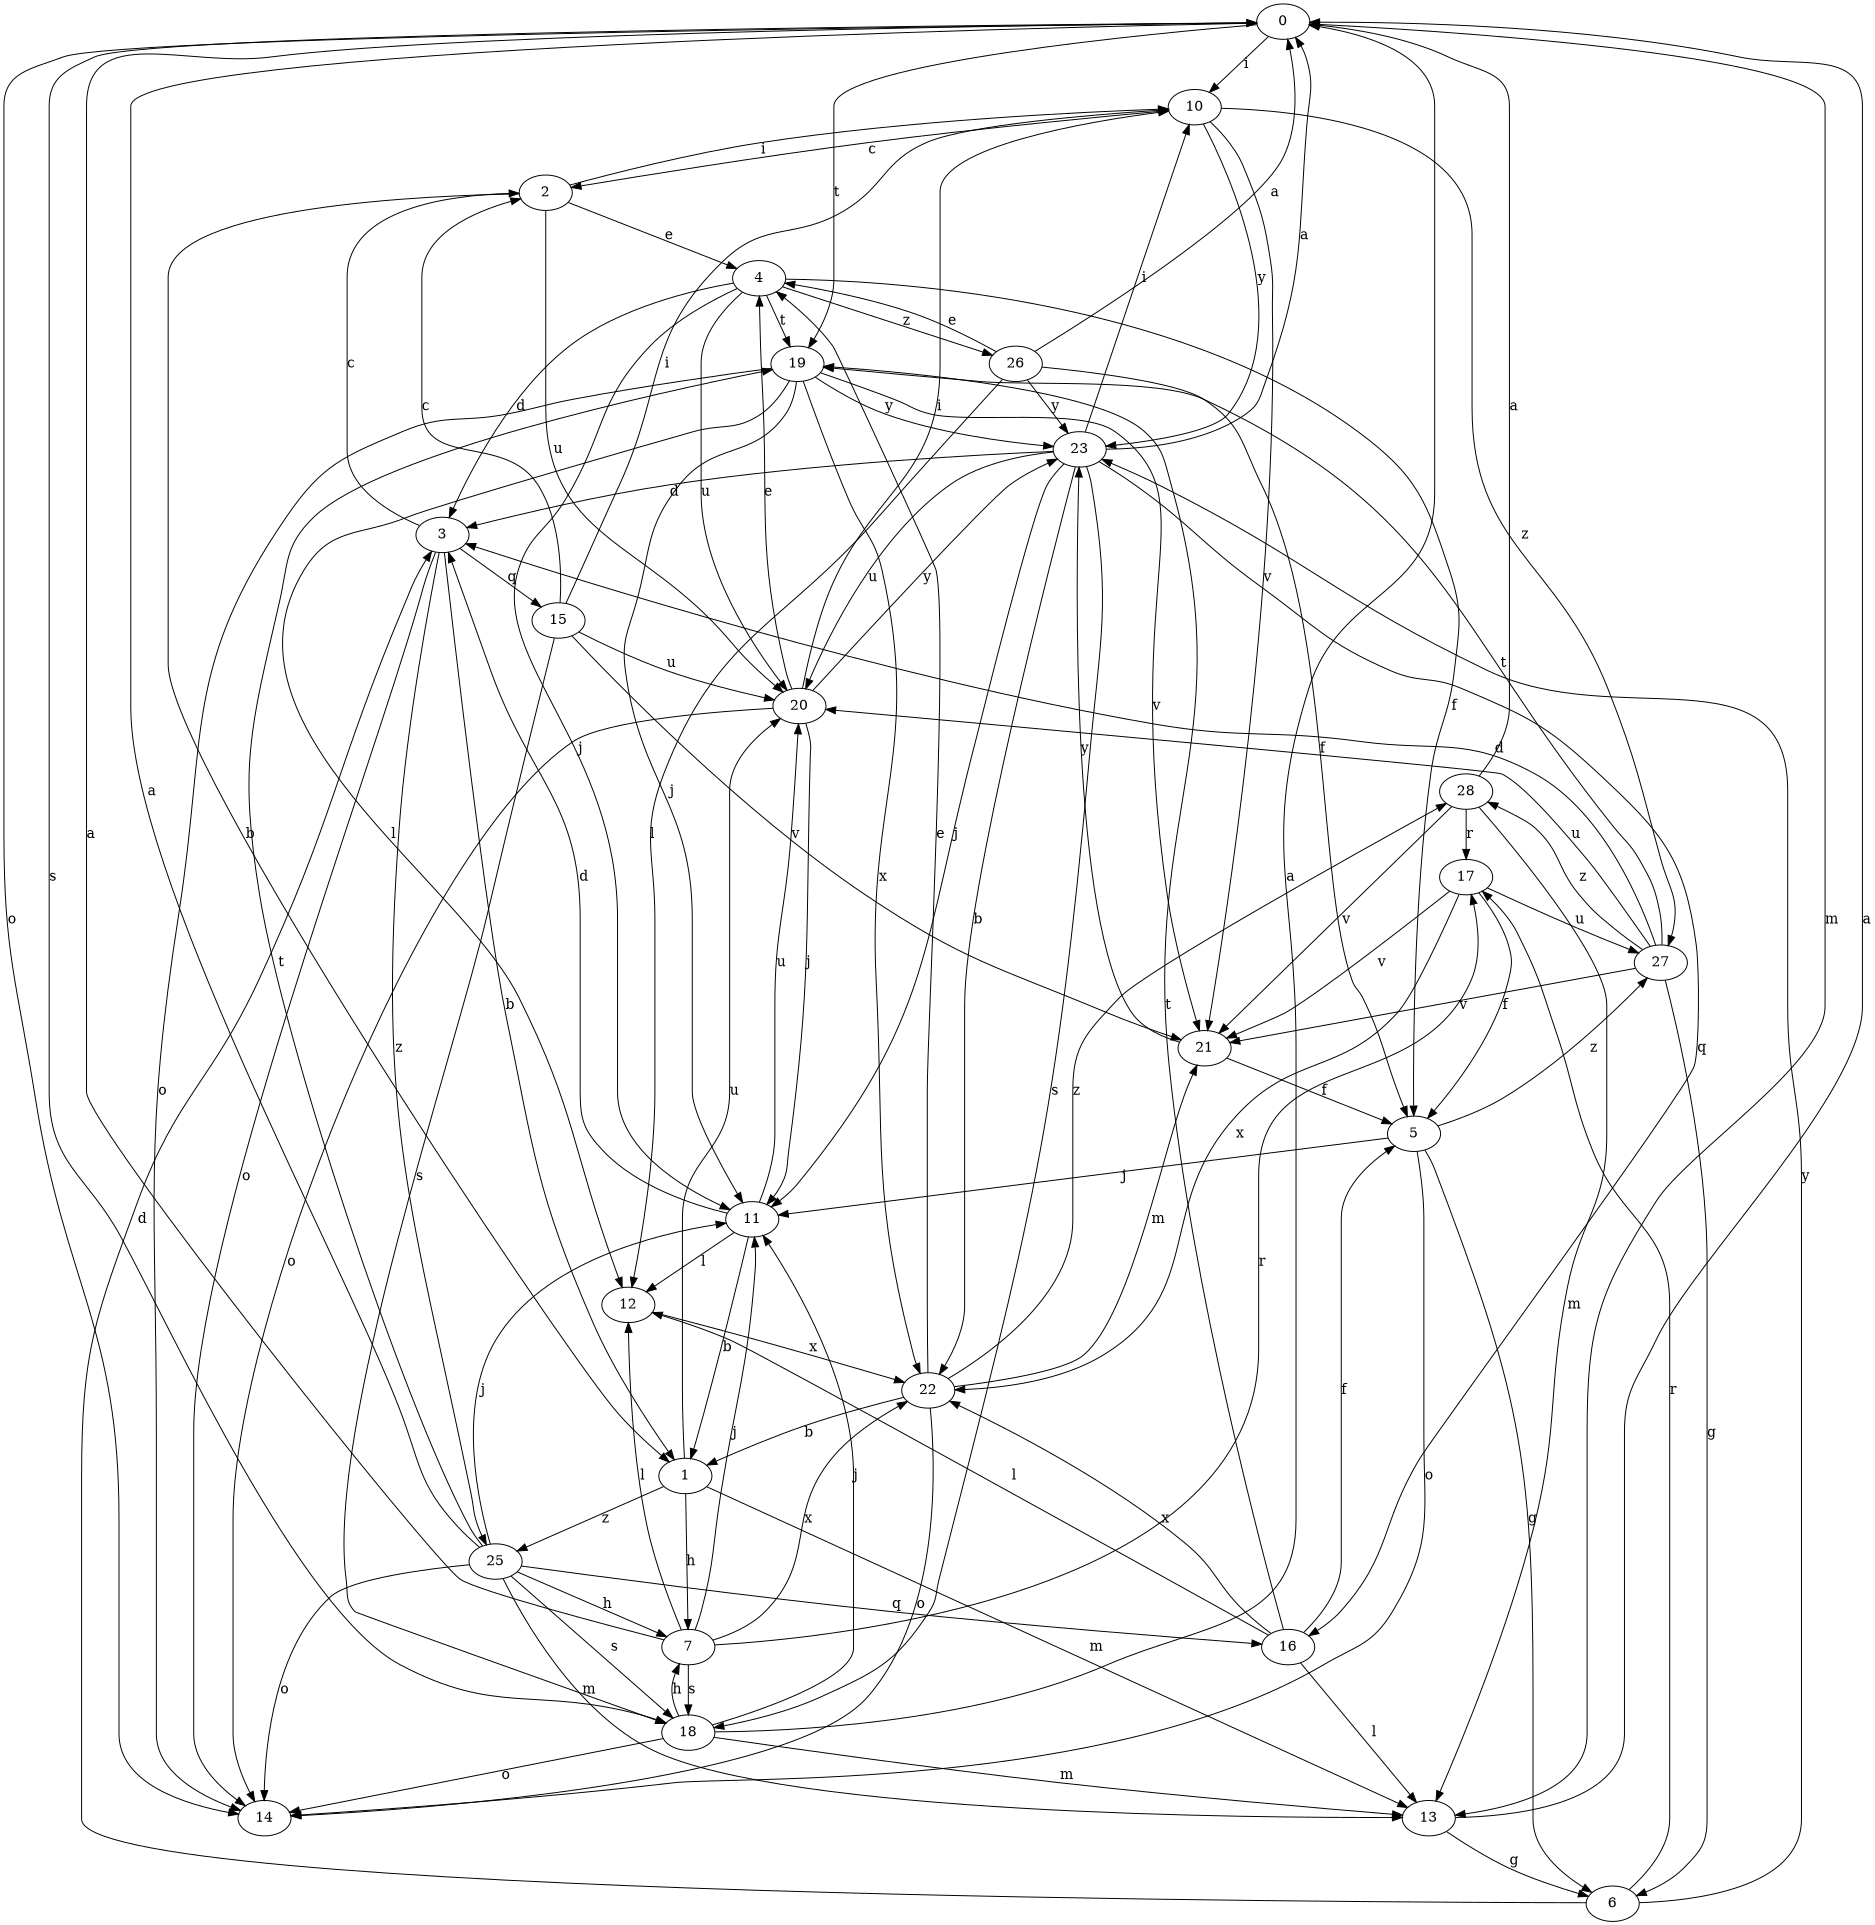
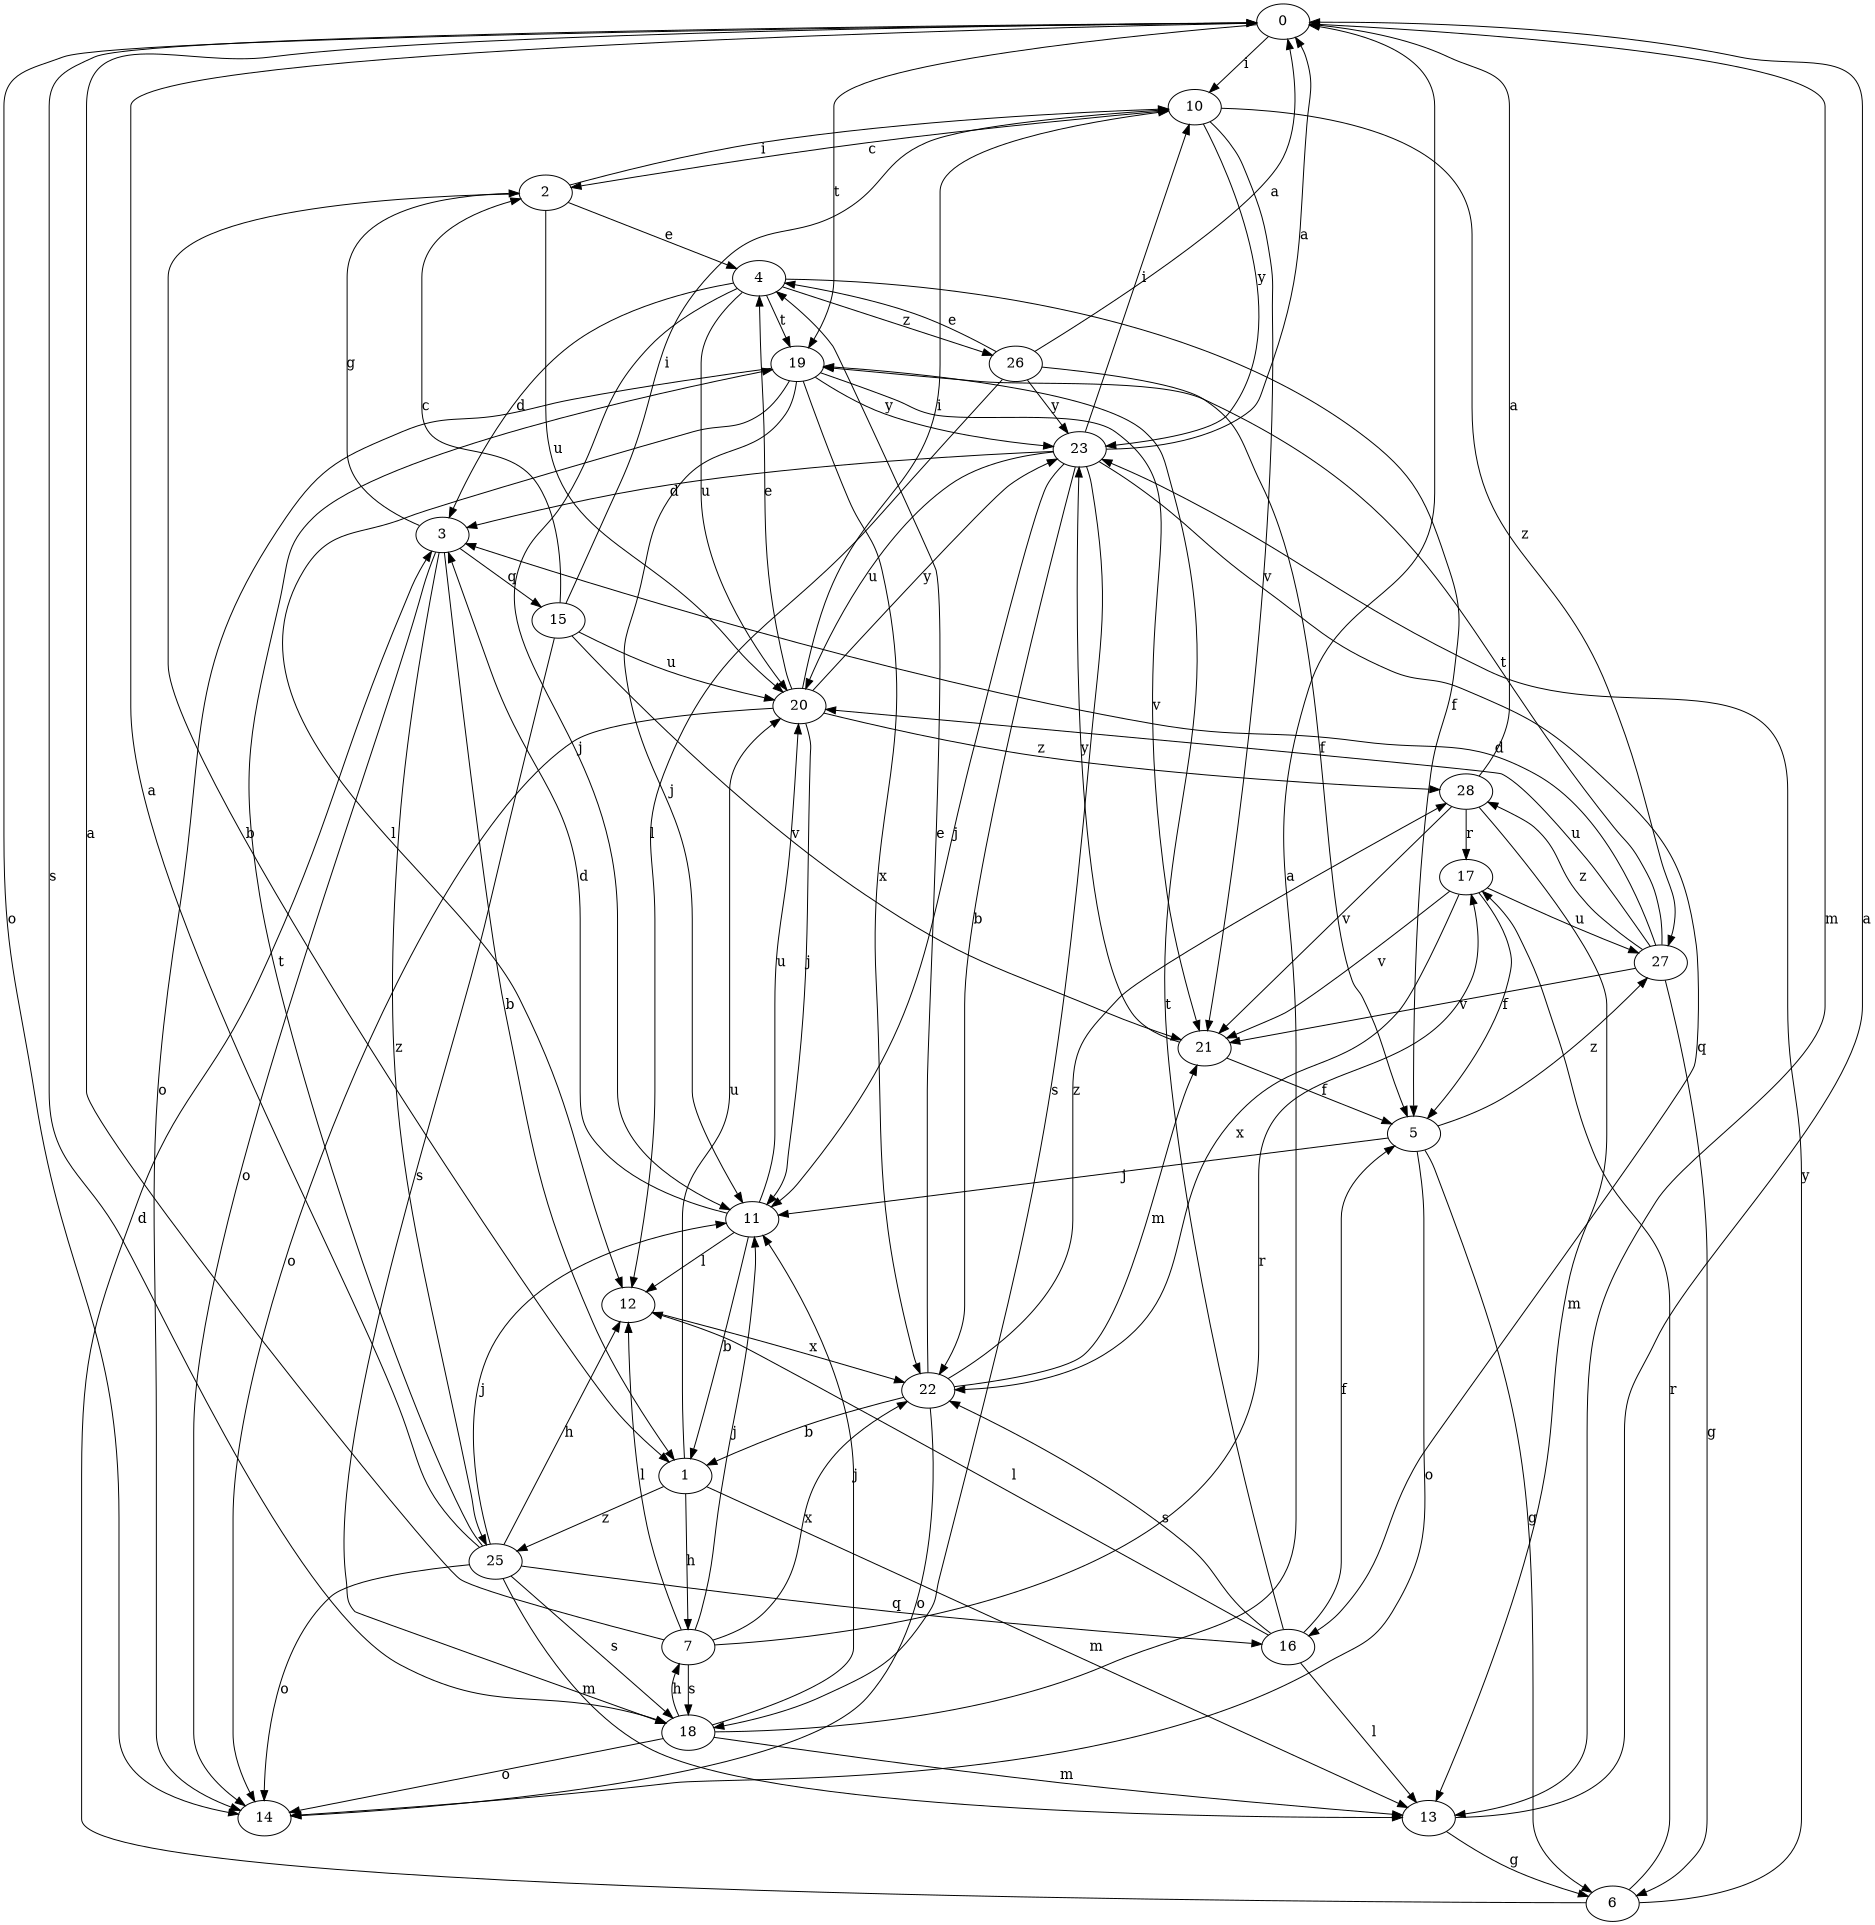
edge "3" -> "2": label "c" -> "g"
edge "20" -> "28": added, label "z"
edge "16" -> "22": label "x" -> "s"
edge "25" -> "7": now "25" -> "12"
